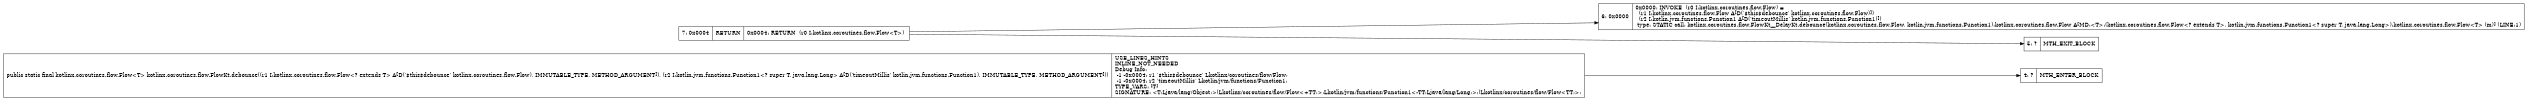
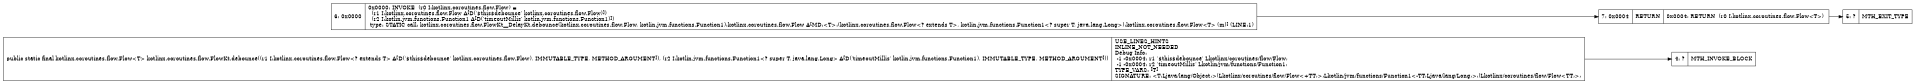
edge "7: 0x0004" -> "6: 0x0000": reversed
node "5: ?": text "MTH_EXIT_BLOCK" -> "MTH_EXIT_TYPE"
node "4: ?": text "MTH_ENTER_BLOCK" -> "MTH_INVOKE_BLOCK"
